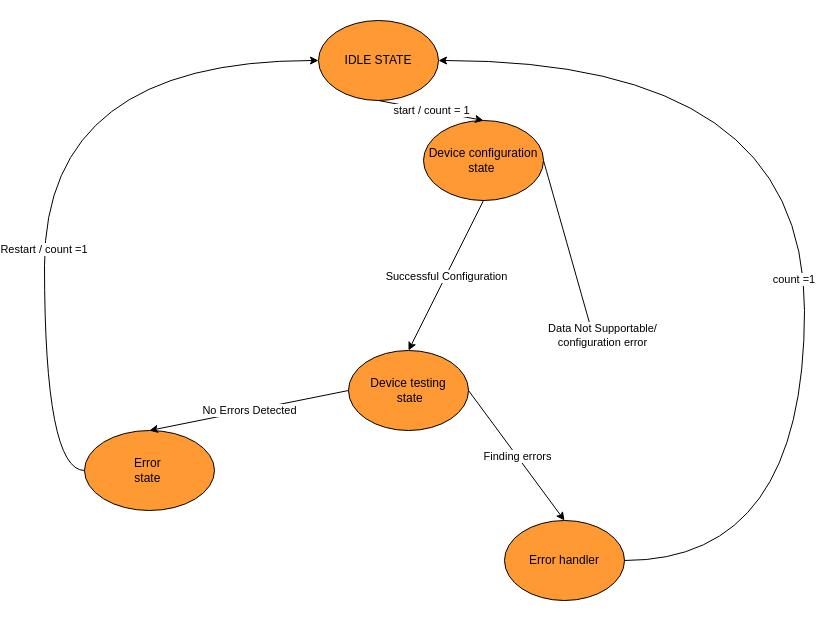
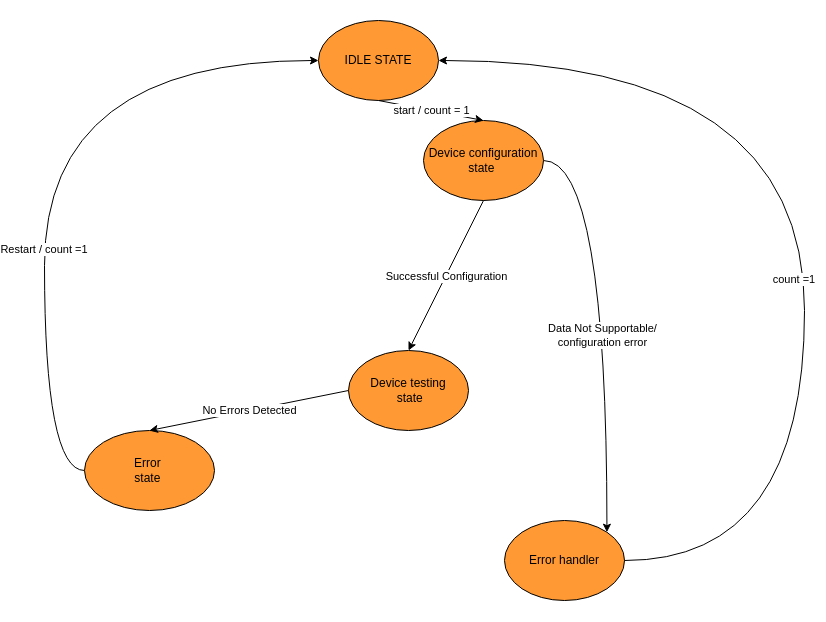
edge "Device configuration state" -> "Data Not Supportable/ configuration error": now "Device configuration state" -> "Error handler"
edge "Device testing state" -> "Error handler": removed, label "Finding errors"
